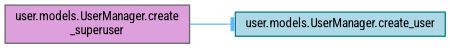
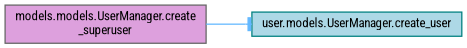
node "user.models.UserManager.create _superuser": label "user.models.UserManager.create _superuser" -> "models.models.UserManager.create _superuser"
